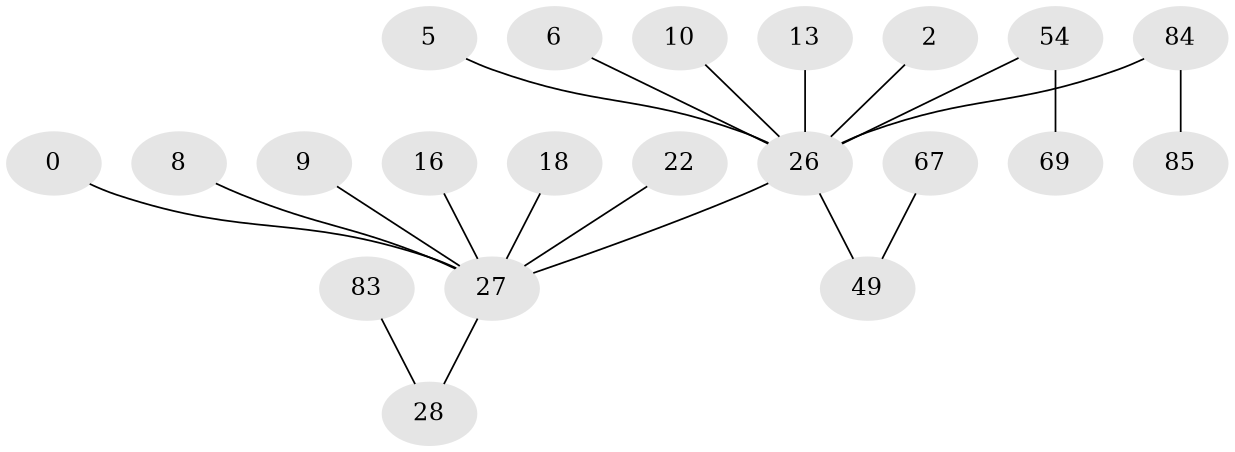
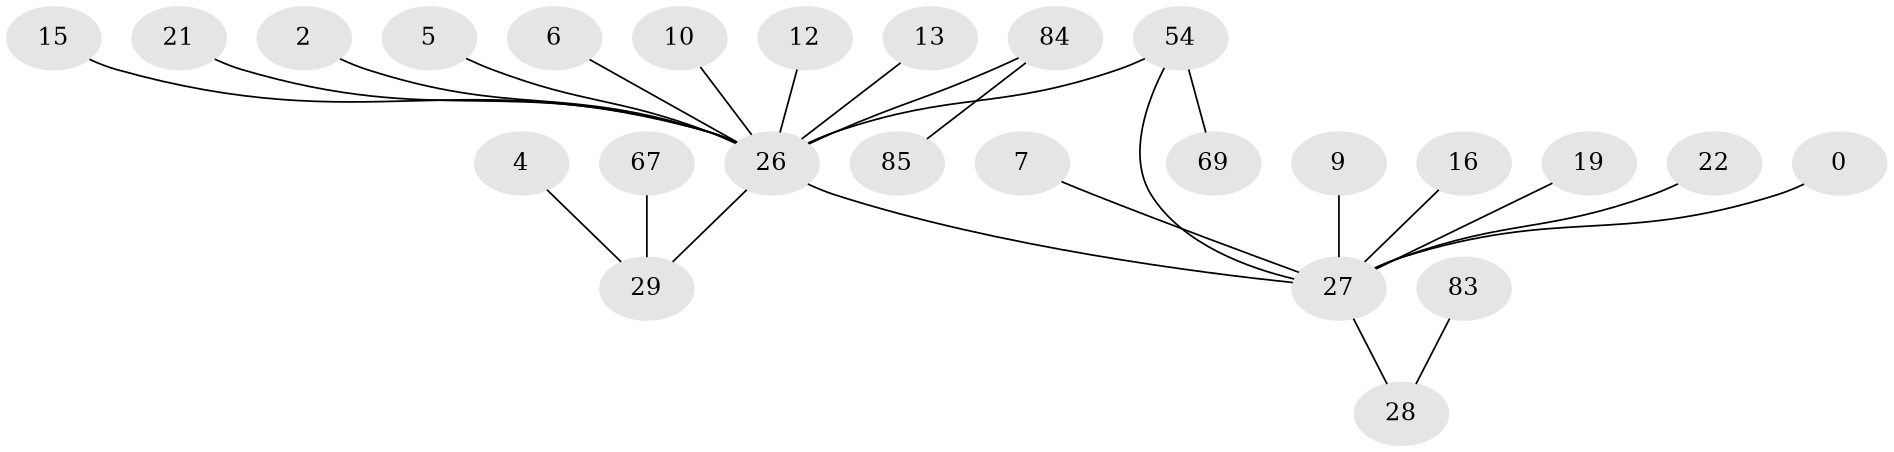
node "15": added
node "21": added
node "12": added
node "8": label "8" -> "7"
node "4": added
node "18": label "18" -> "19"
edge "54" -- "27": added
node "49": label "49" -> "29"
